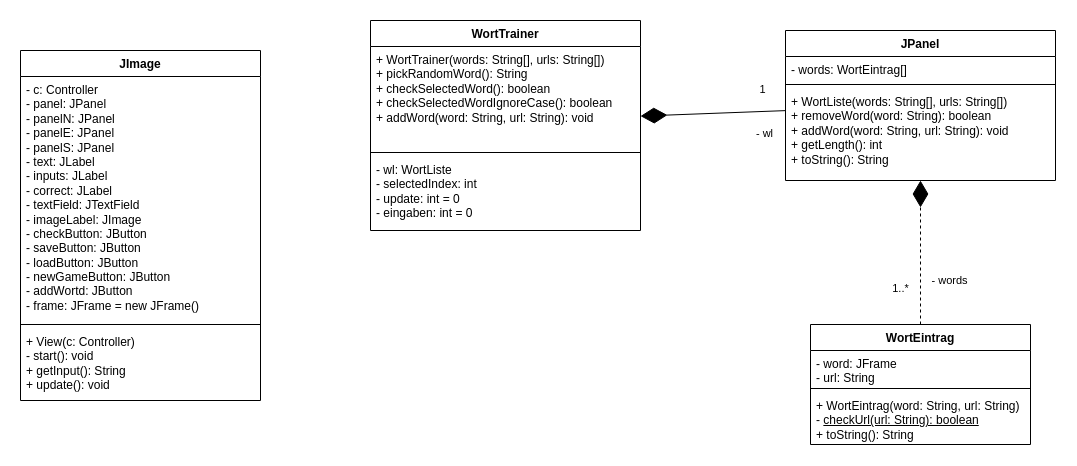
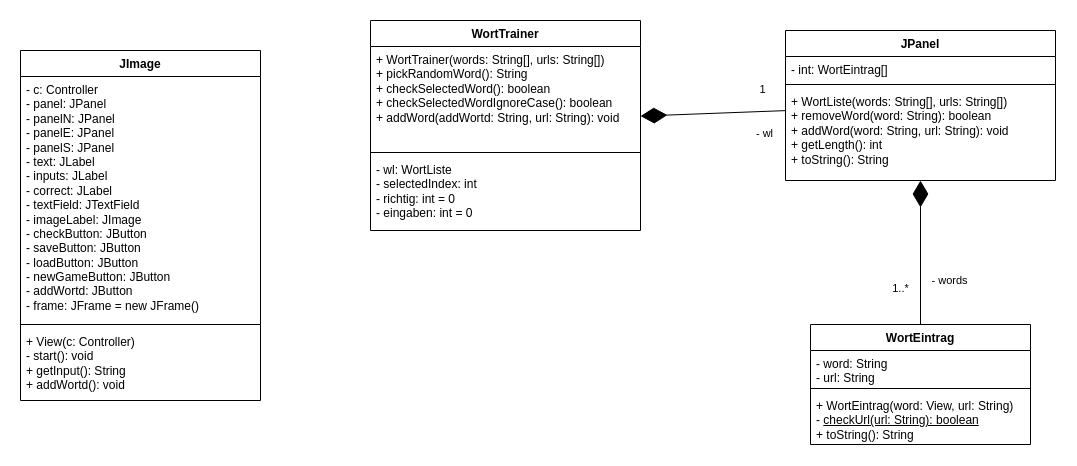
node "- words: WortEintrag[]": label "- words: WortEintrag[]" -> "- int: WortEintrag[]"
node "+ WortTrainer(words: String[], urls: String[]) + pickRandomWord(): String + checkSelectedWord(): boolean + checkSelectedWordIgnoreCase(): boolean + addWord(word: String, url: String): void": label "+ WortTrainer(words: String[], urls: String[]) + pickRandomWord(): String + checkSelectedWord(): boolean + checkSelectedWordIgnoreCase(): boolean + addWord(word: String, url: String): void" -> "+ WortTrainer(words: String[], urls: String[]) + pickRandomWord(): String + checkSelectedWord(): boolean + checkSelectedWordIgnoreCase(): boolean + addWord(addWortd: String, url: String): void"
node "- wl: WortListe - selectedIndex: int - update: int = 0 - eingaben: int = 0": label "- wl: WortListe - selectedIndex: int - update: int = 0 - eingaben: int = 0" -> "- wl: WortListe - selectedIndex: int - richtig: int = 0 - eingaben: int = 0"
edge "WortEintrag" -> "+ WortListe(words: String[], urls: String[]) + removeWord(word: String): boolean + addWord(word: String, url: String): void + getLength(): int + toString(): String": style dashed -> solid
node "+ View(c: Controller) - start(): void + getInput(): String + update(): void": label "+ View(c: Controller) - start(): void + getInput(): String + update(): void" -> "+ View(c: Controller) - start(): void + getInput(): String + addWortd(): void"
node "- word: JFrame - url: String": label "- word: JFrame - url: String" -> "- word: String - url: String"
node "+ WortEintrag(word: String, url: String) - checkUrl(url: String): boolean + toString(): String": label "+ WortEintrag(word: String, url: String) - checkUrl(url: String): boolean + toString(): String" -> "+ WortEintrag(word: View, url: String) - checkUrl(url: String): boolean + toString(): String"
